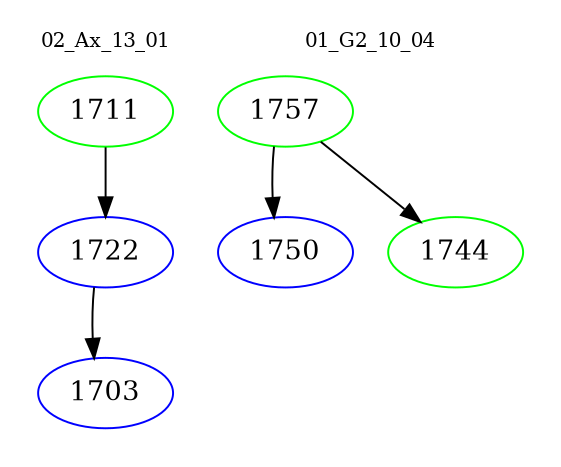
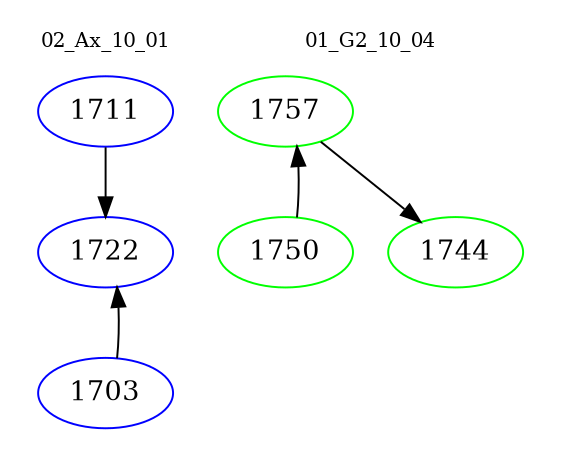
cluster "02_Ax_13_01": label "02_Ax_13_01" -> "02_Ax_10_01"
node "1711": color green -> blue
edge "1757" -> "1750": reversed
node "1750": color blue -> green
edge "1722" -> "1703": reversed
